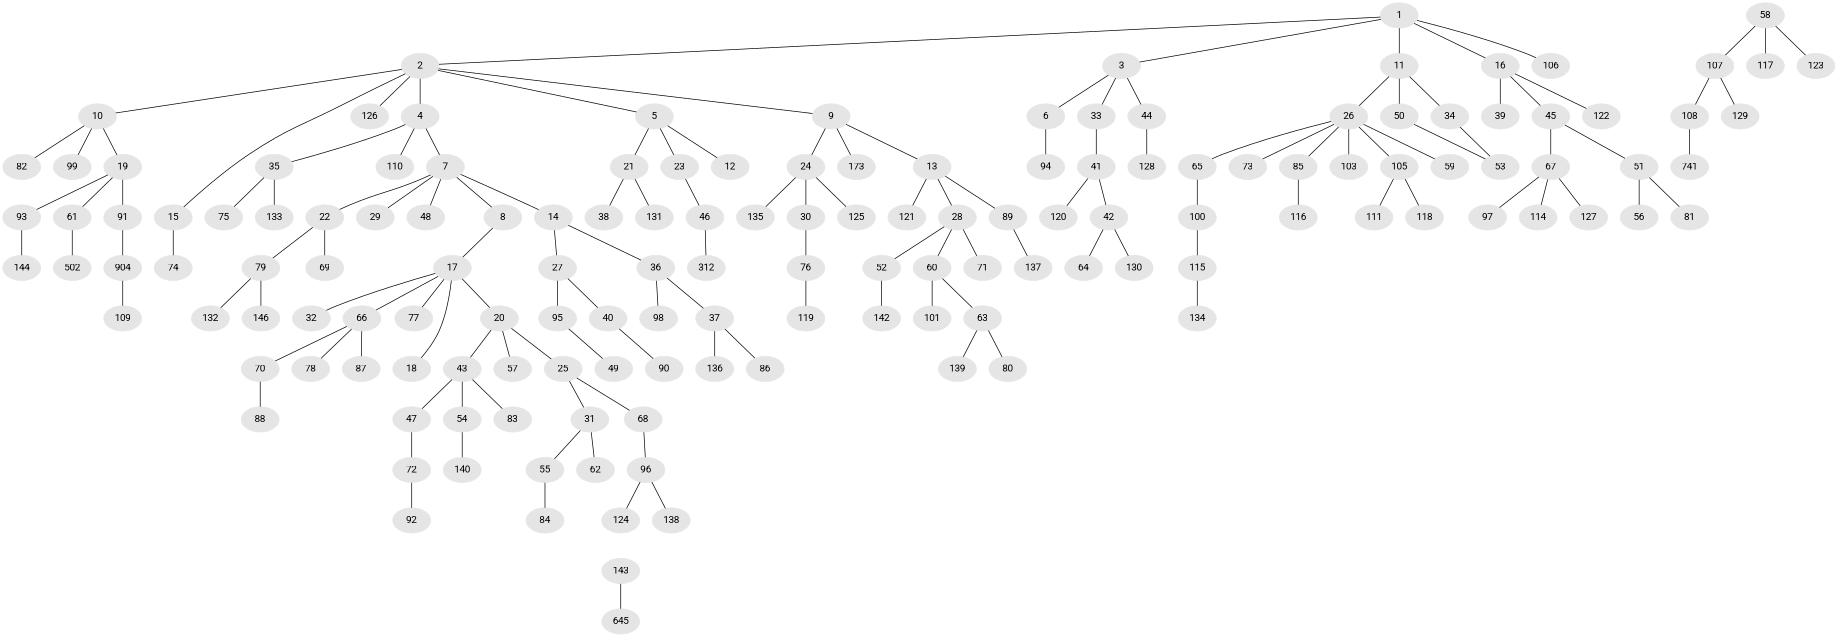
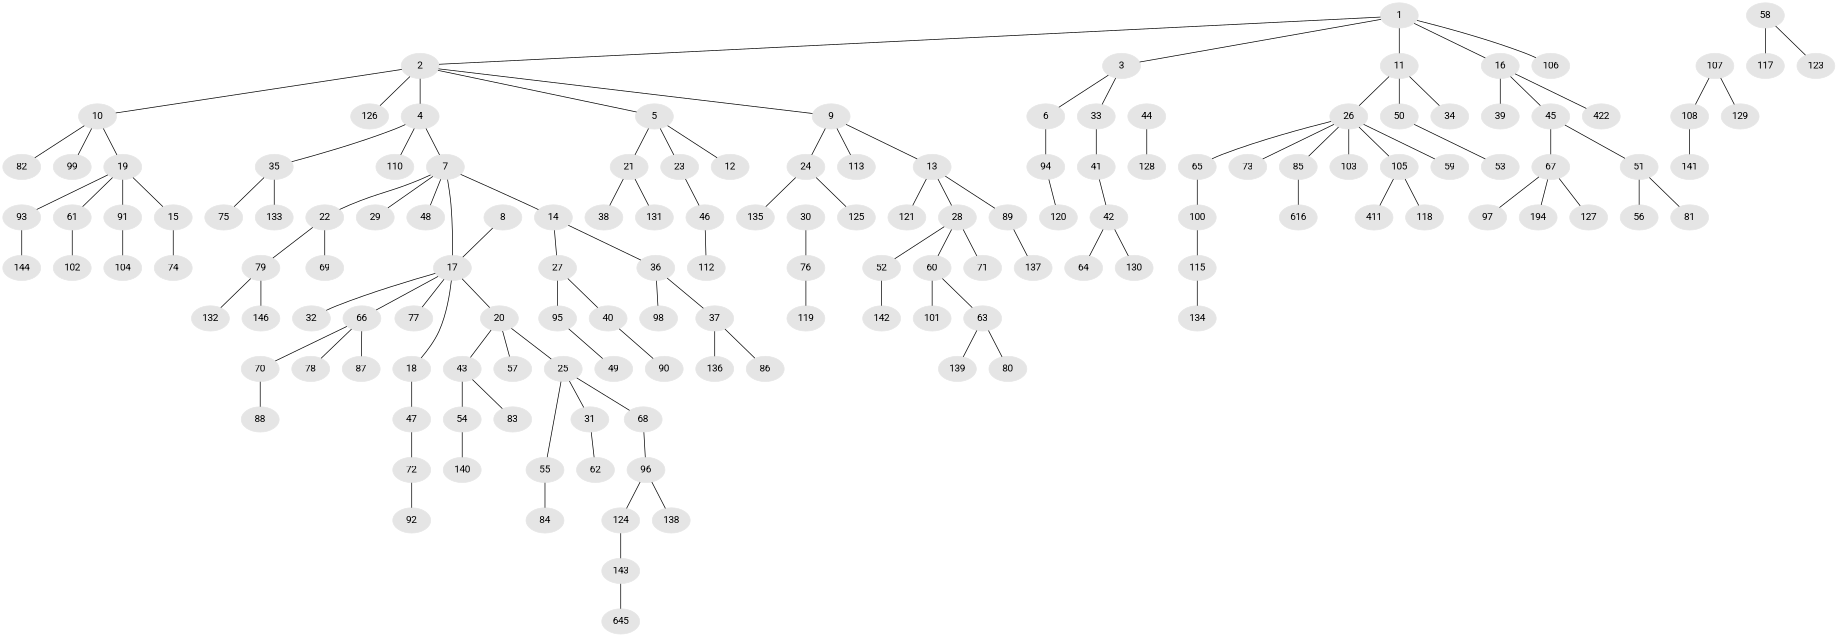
edge "58" -- "107": removed
edge "3" -- "44": removed
node "122": label "122" -> "422"
edge "2" -- "15": now "19" -- "15"
edge "34" -- "53": removed
node "173": label "173" -> "113"
node "741": label "741" -> "141"
edge "7" -- "8": now "7" -- "17"
edge "24" -- "30": removed
edge "41" -- "120": now "94" -- "120"
node "116": label "116" -> "616"
node "111": label "111" -> "411"
node "114": label "114" -> "194"
node "502": label "502" -> "102"
node "904": label "904" -> "104"
node "312": label "312" -> "112"
node "109": removed
edge "43" -- "47": now "18" -- "47"
edge "31" -- "55": now "25" -- "55"
edge "124" -- "143": added
